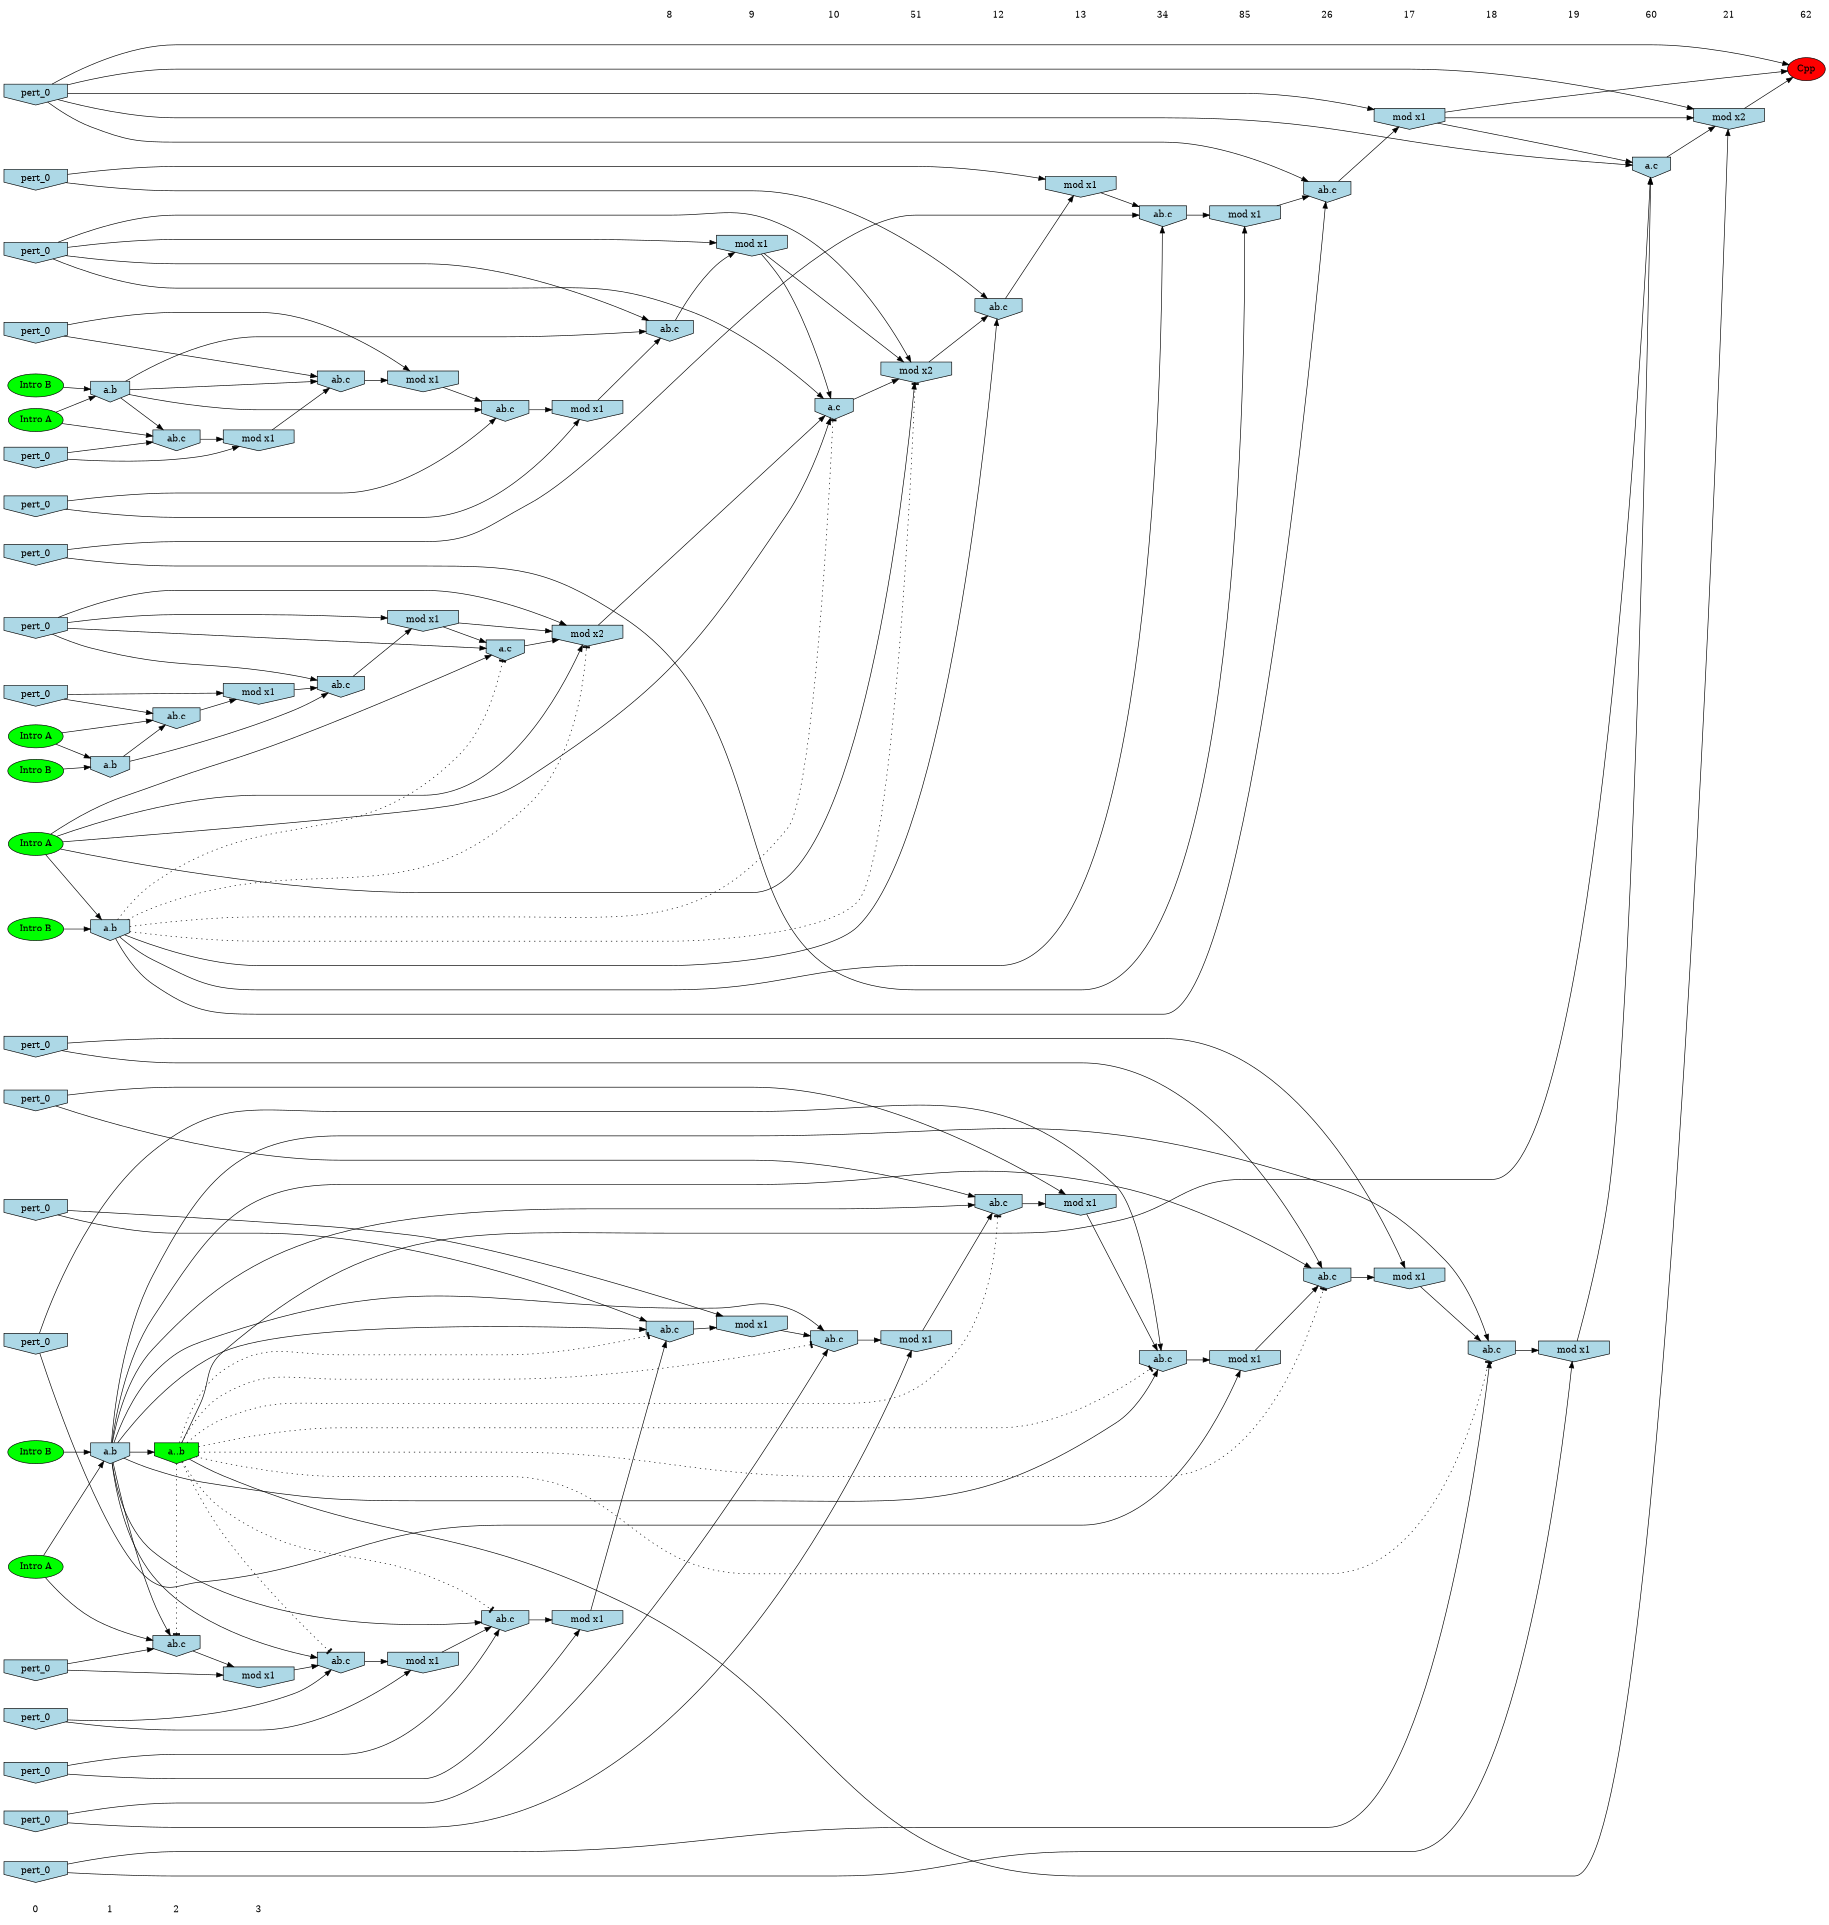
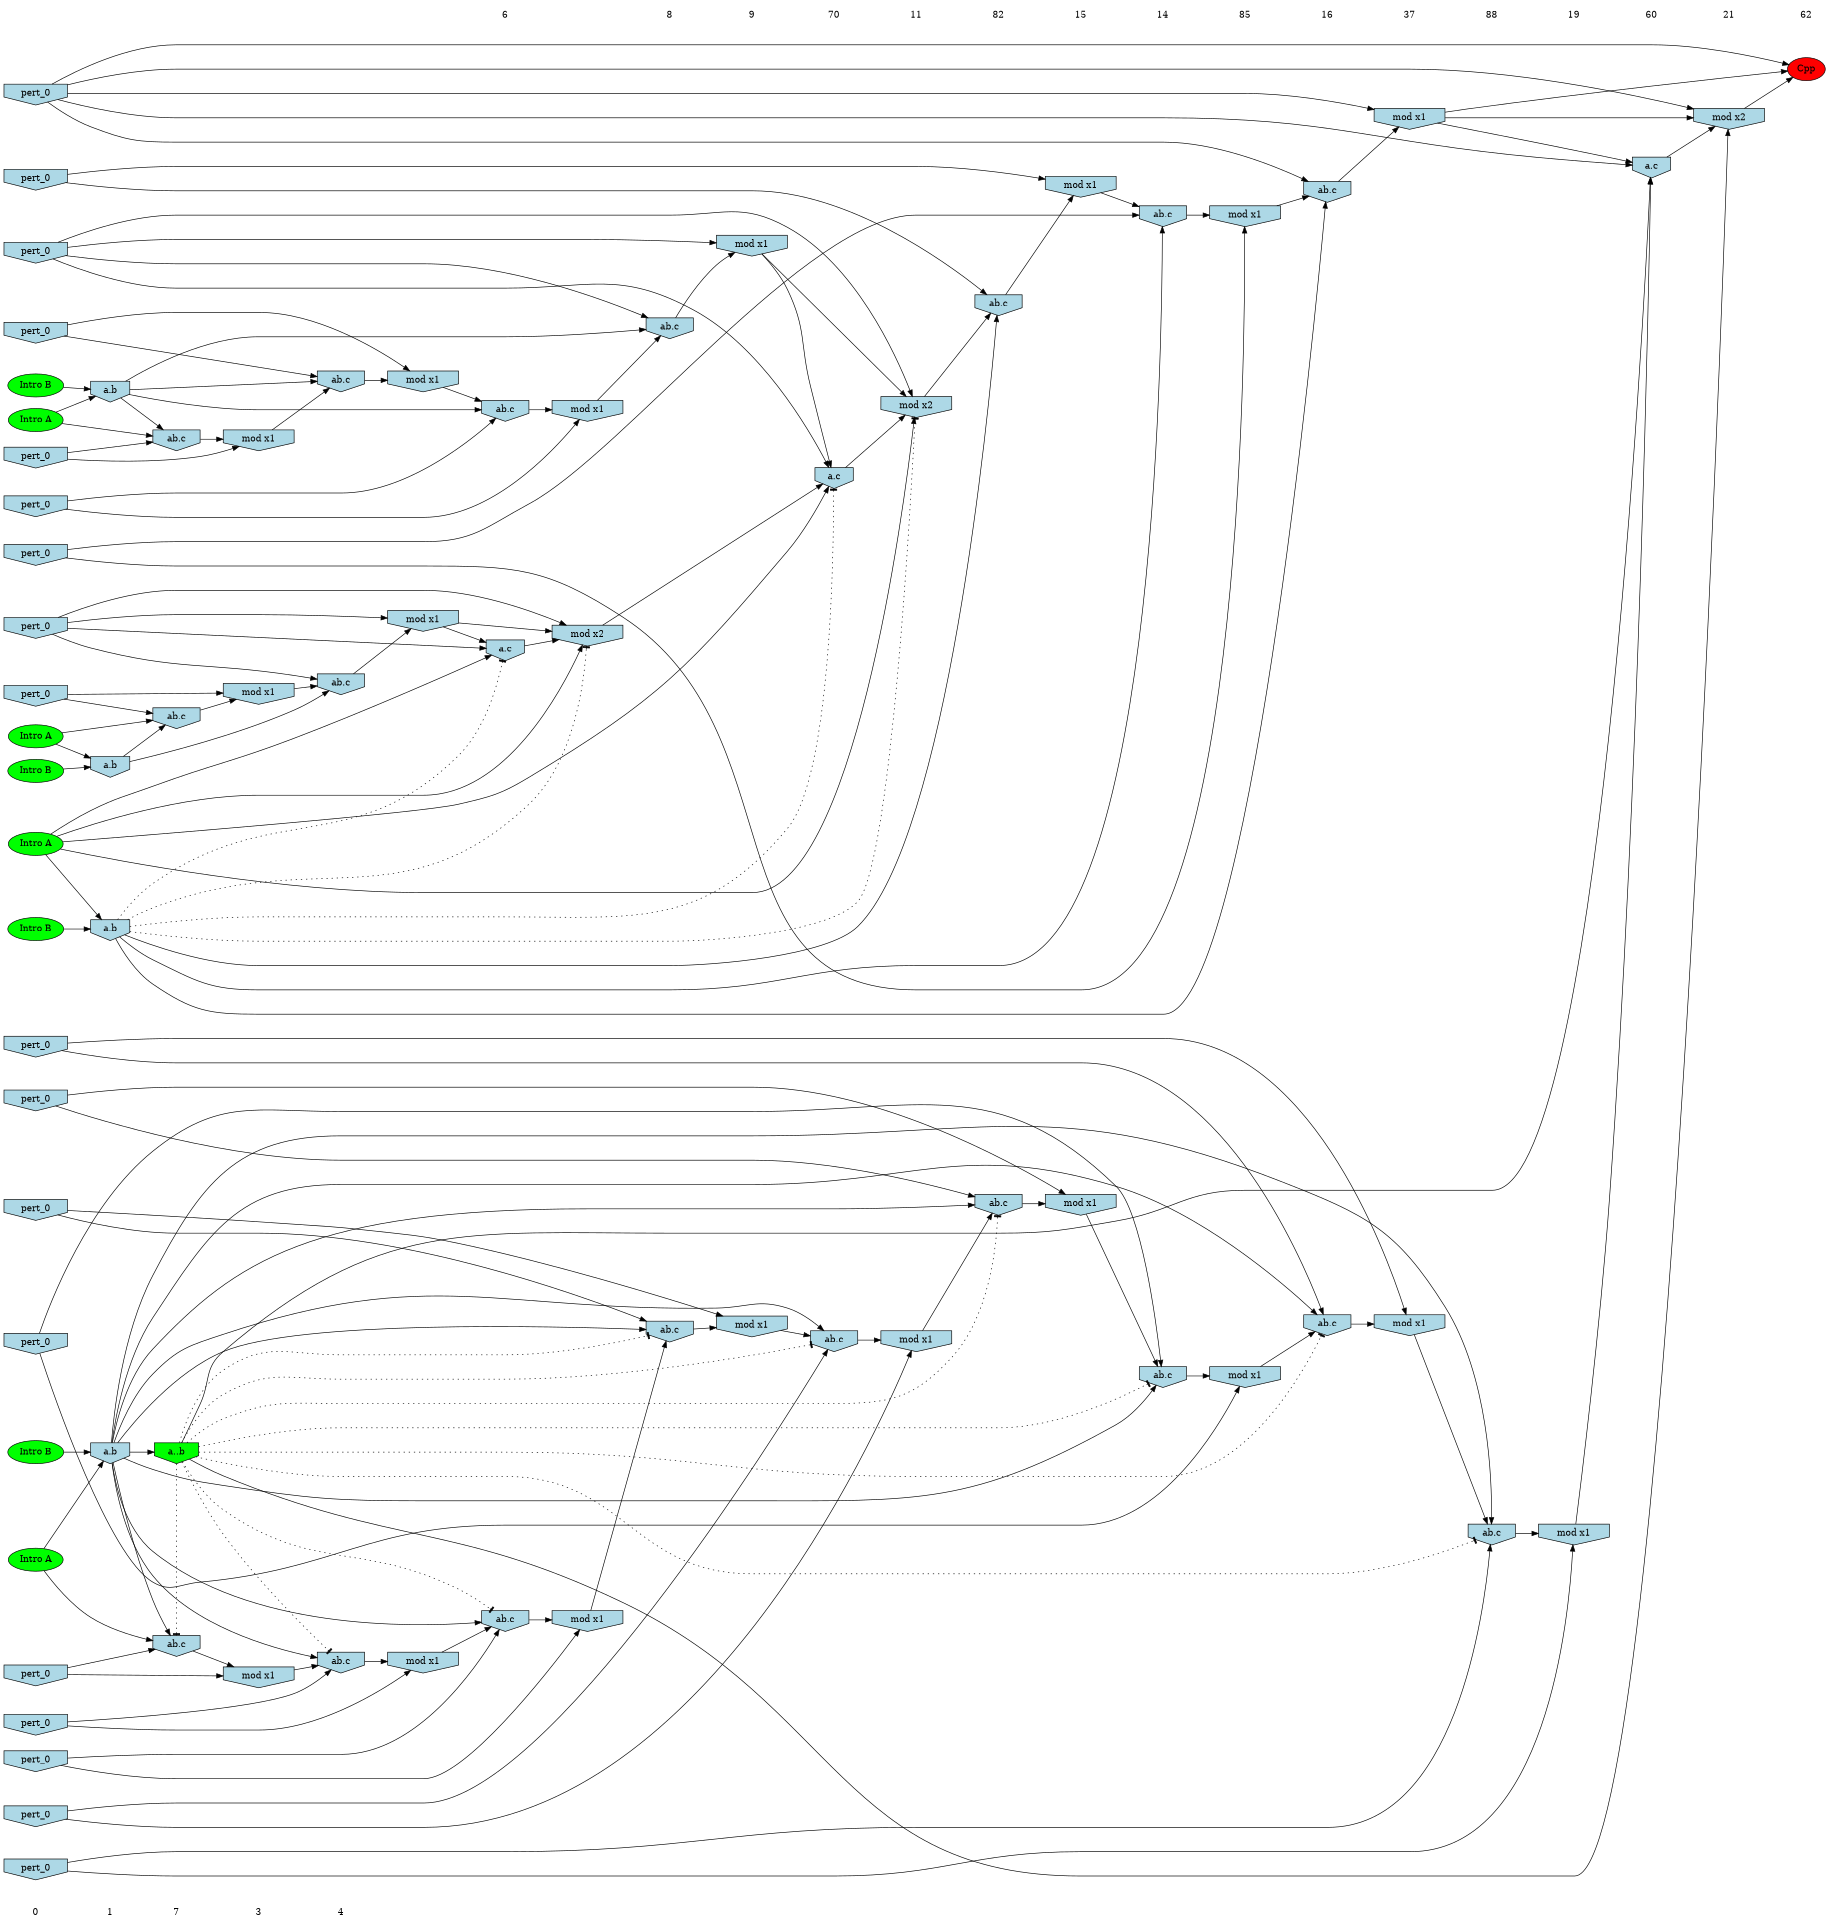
node "6": added
node "10": label "10" -> "70"
node "51": label "51" -> "11"
node "12": label "12" -> "82"
node "13": label "13" -> "15"
node "34": label "34" -> "14"
node "26": label "26" -> "16"
node "17": label "17" -> "37"
node "18": label "18" -> "88"
node "2": label "2" -> "7"
node "4": added
